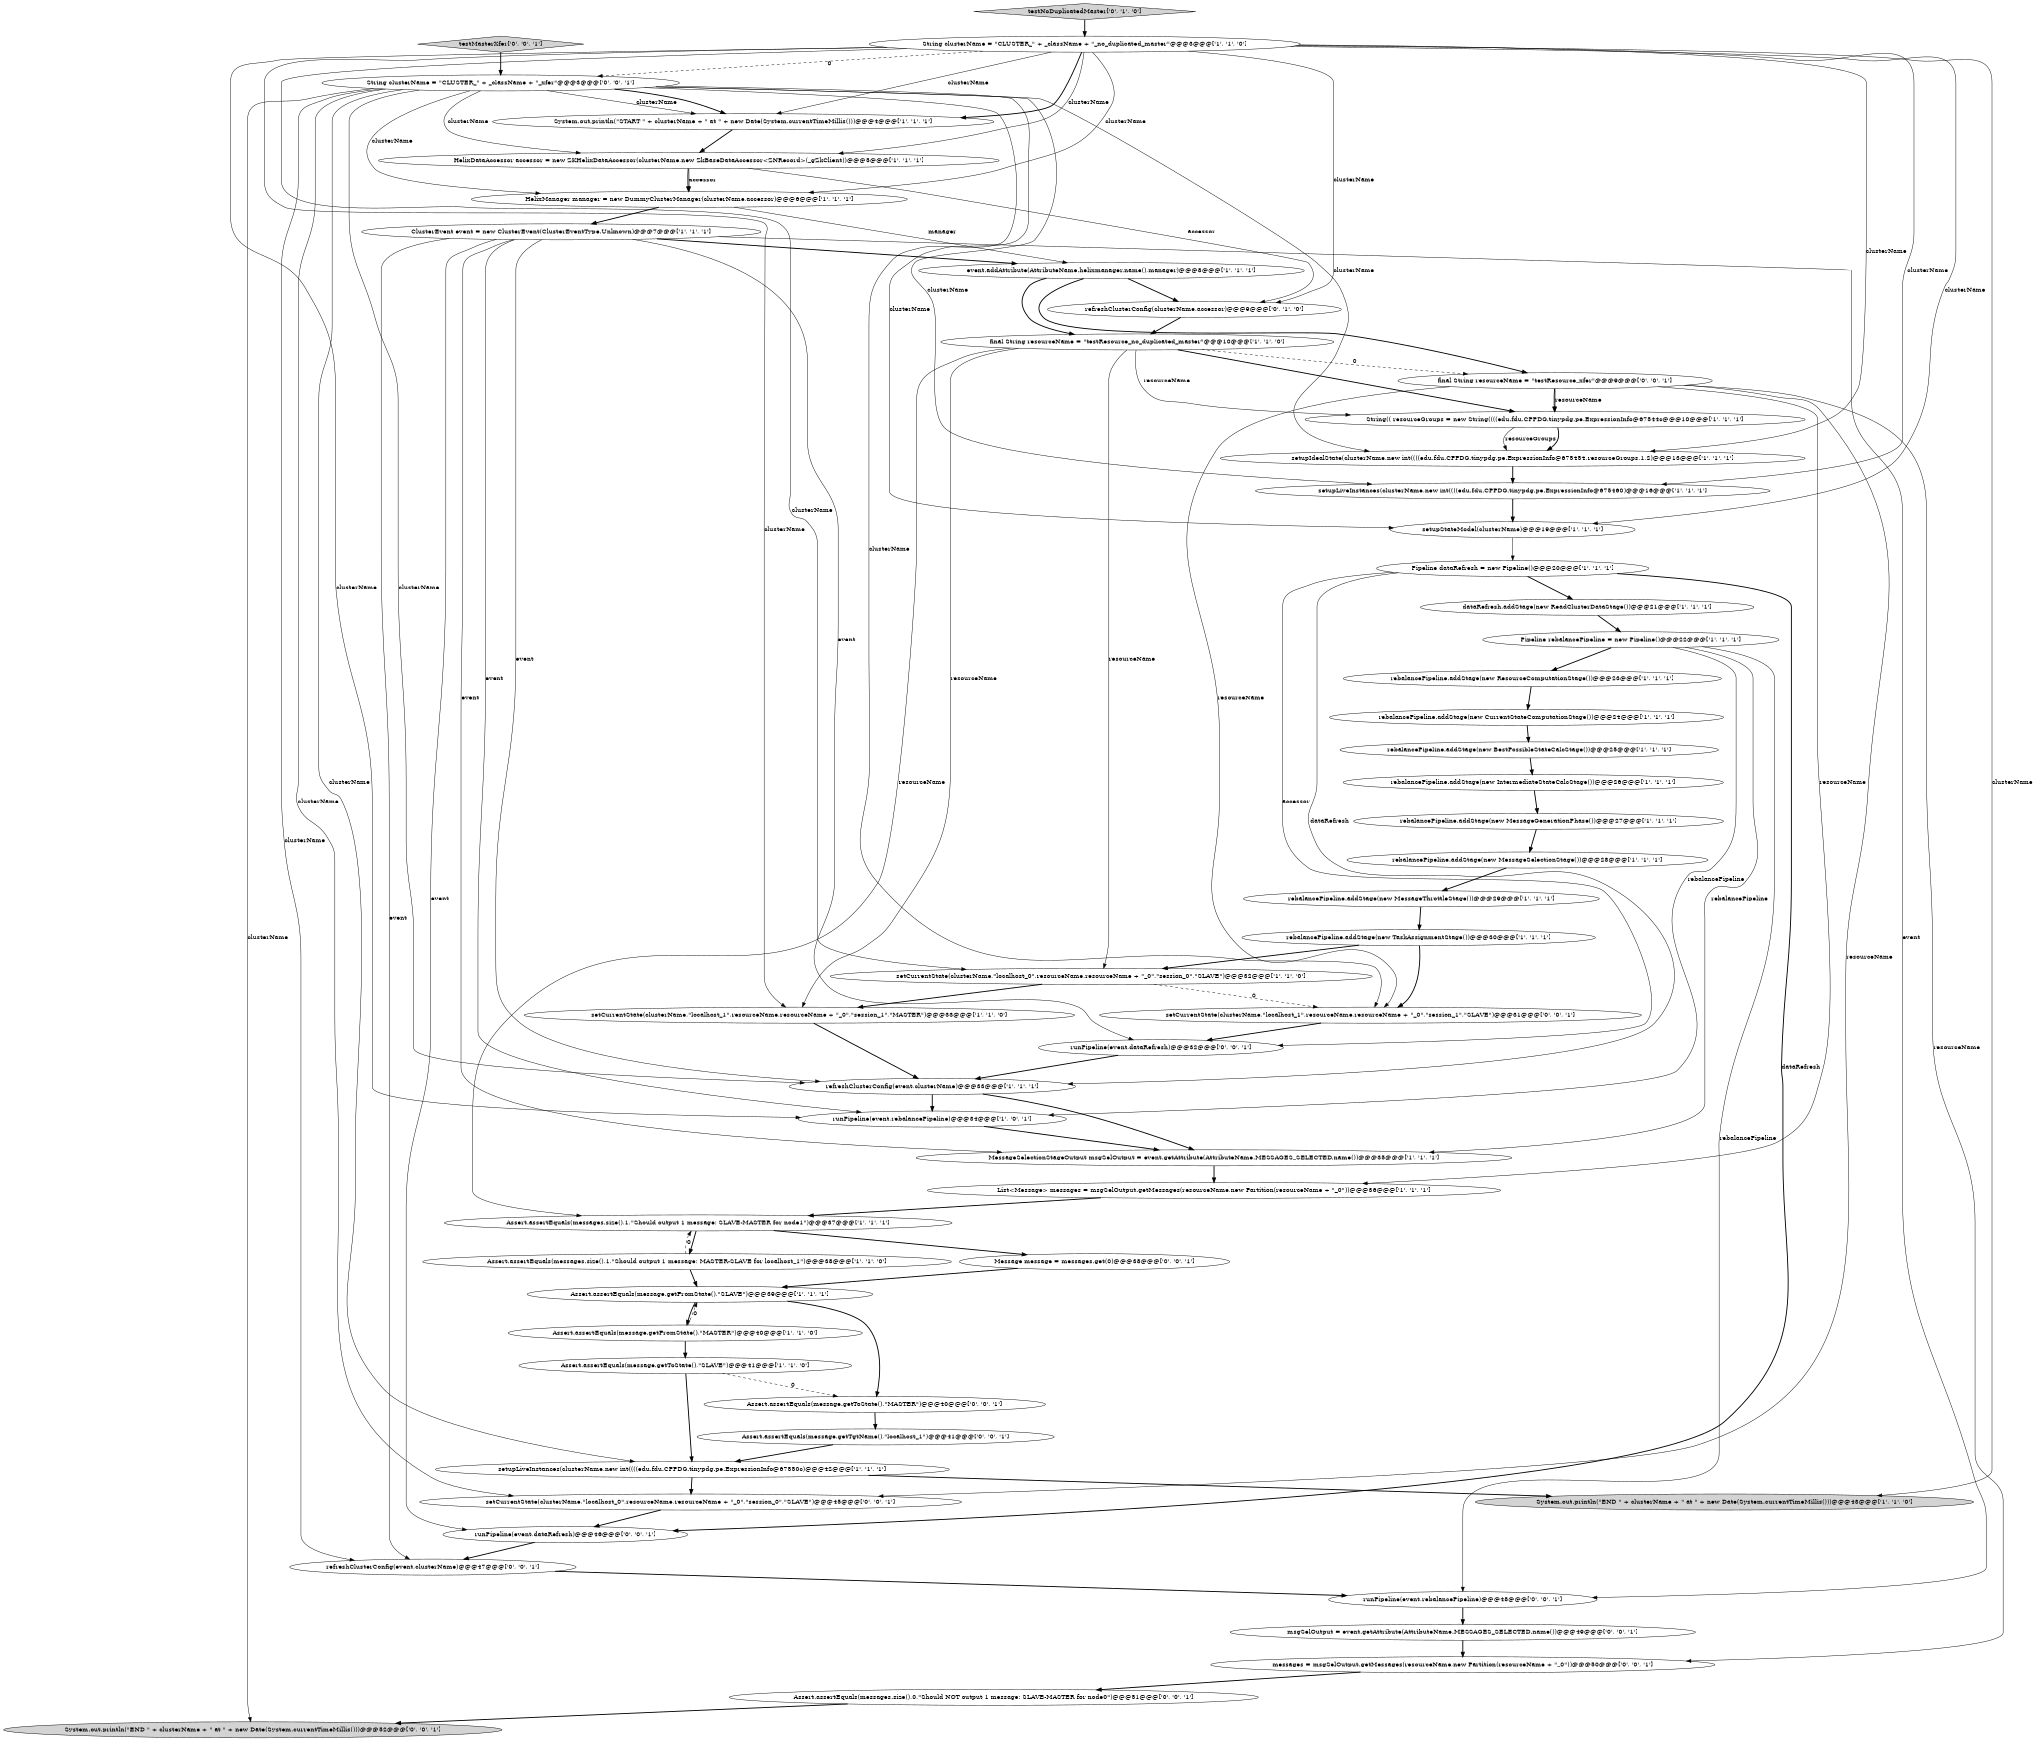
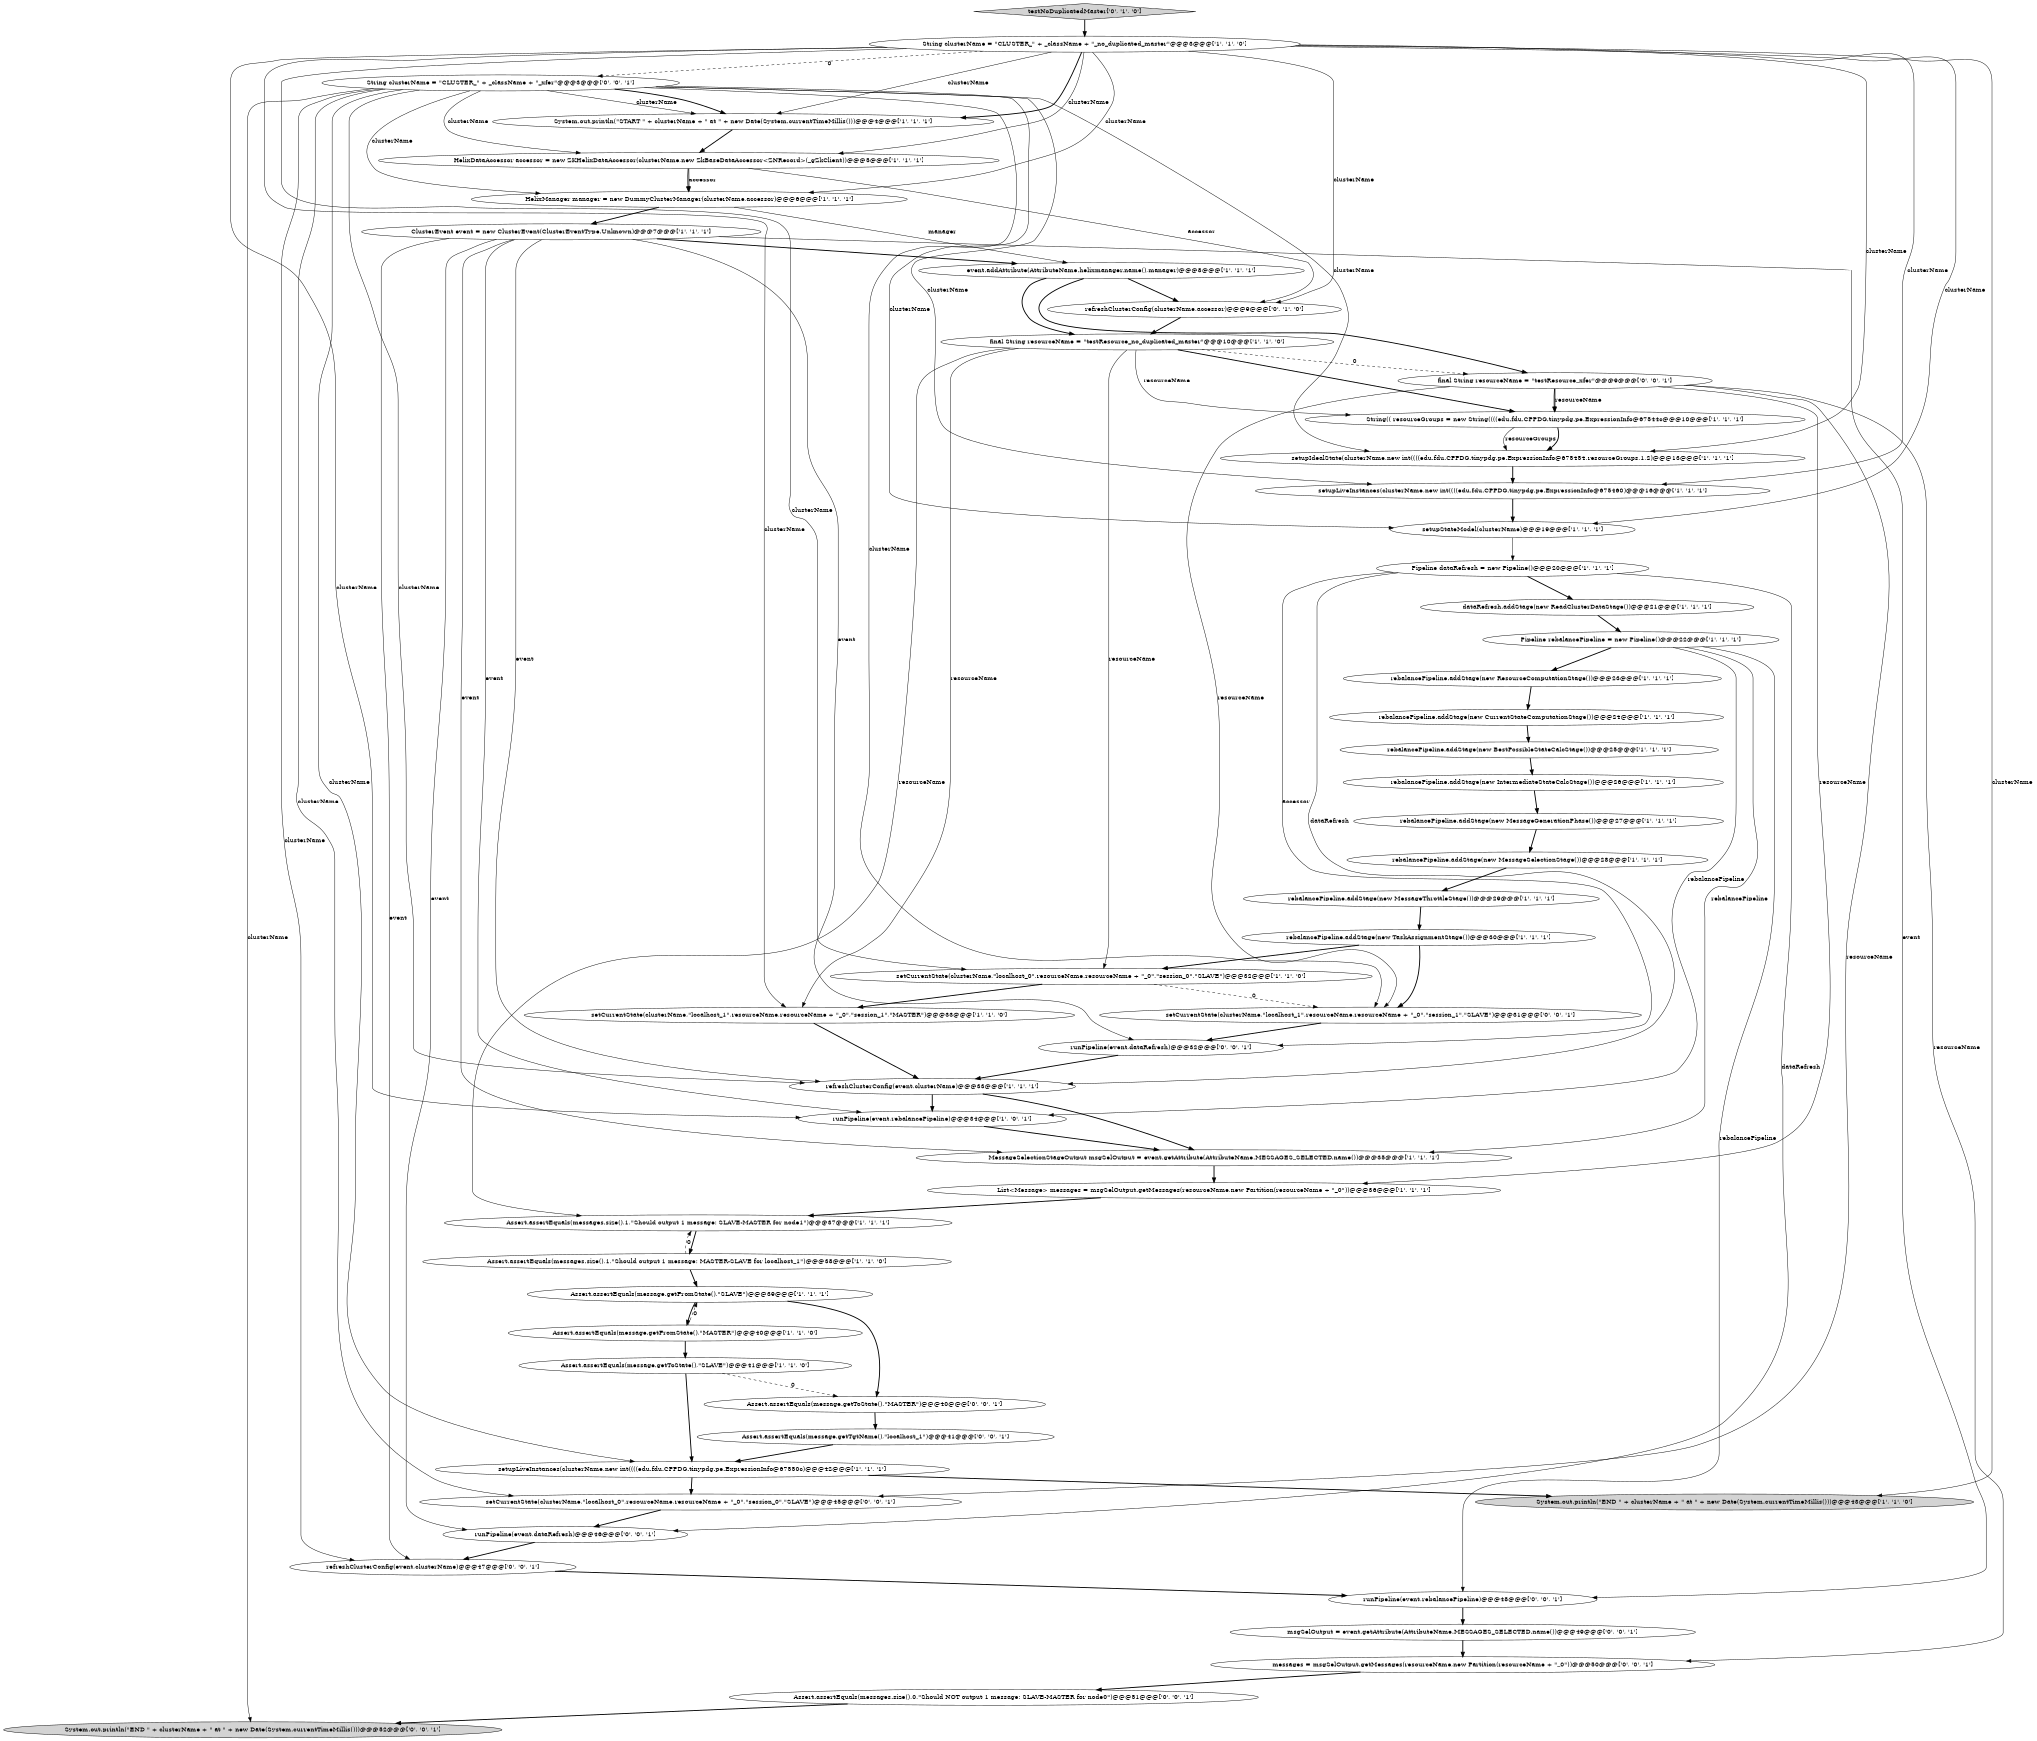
node "testMasterXfer['0', '0', '1']": removed
node "Message message = messages.get(0)@@@38@@@['0', '0', '1']": removed
edge "Pipeline dataRefresh = new Pipeline()@@@20@@@['1', '1', '1']" -> "runPipeline(event,dataRefresh)@@@46@@@['0', '0', '1']": style bold -> solid
